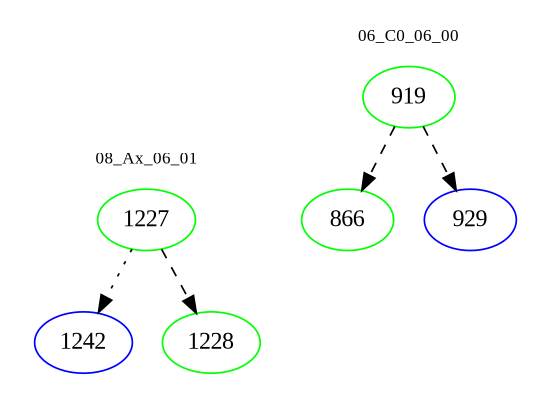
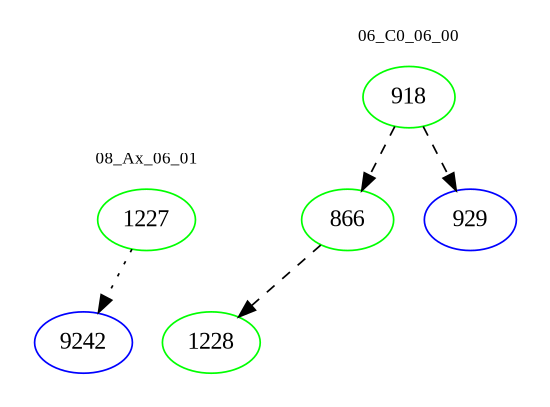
node "919": label "919" -> "918"
edge "1227" -> "1228": now "866" -> "1228"
node "1242": label "1242" -> "9242"
